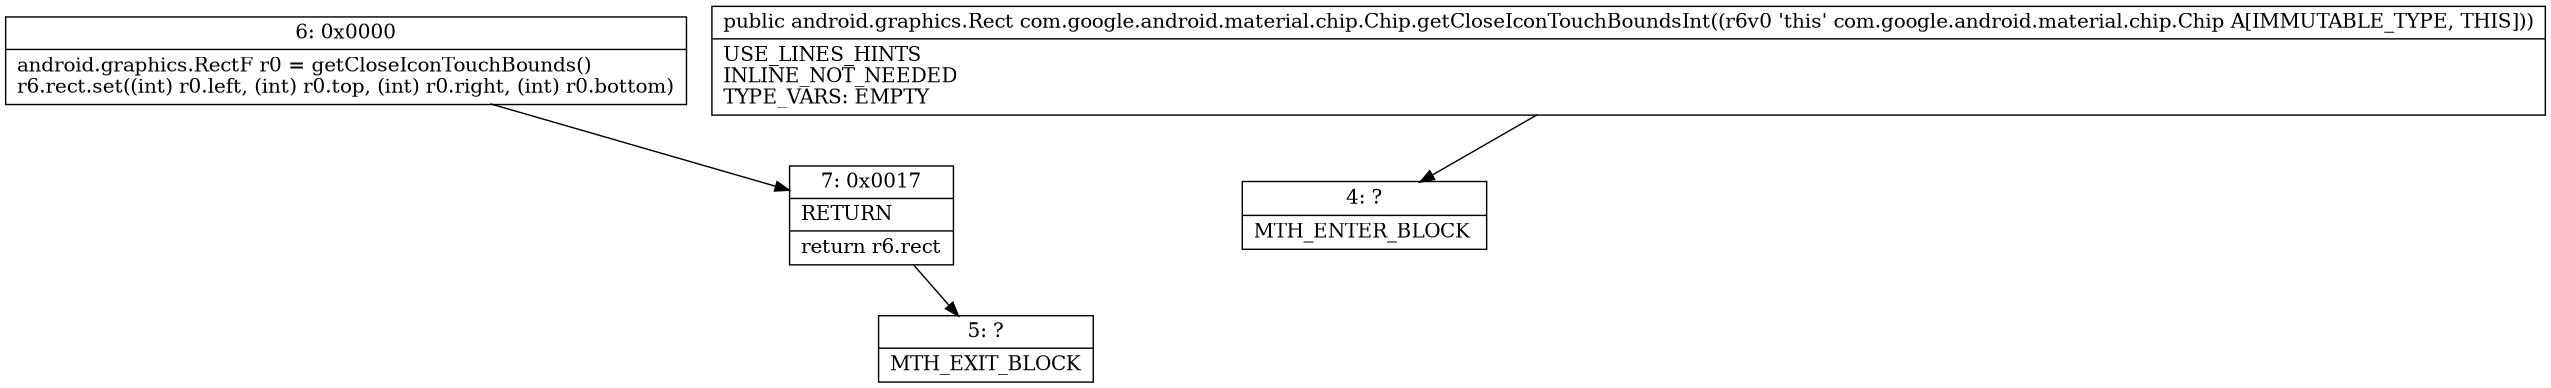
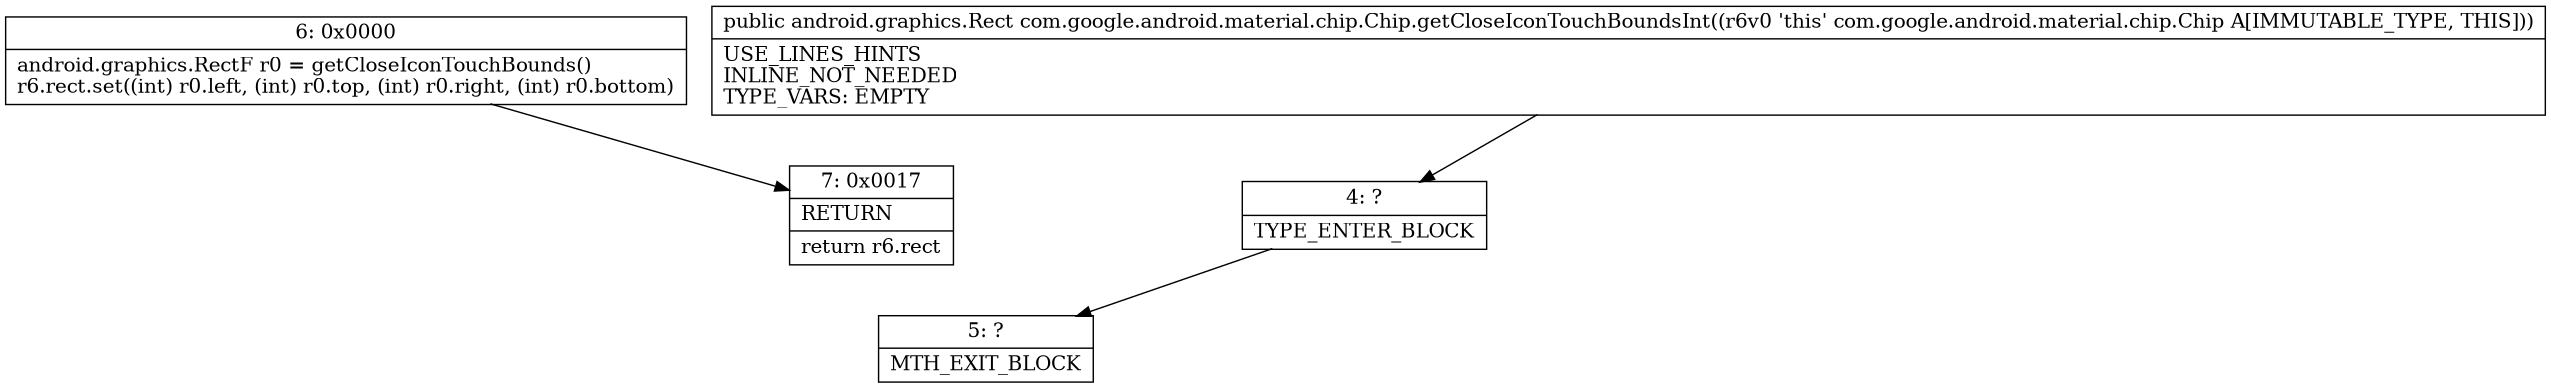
node "4: ?": text "MTH_ENTER_BLOCK" -> "TYPE_ENTER_BLOCK"
edge "7: 0x0017" -> "5: ?": now "4: ?" -> "5: ?"
